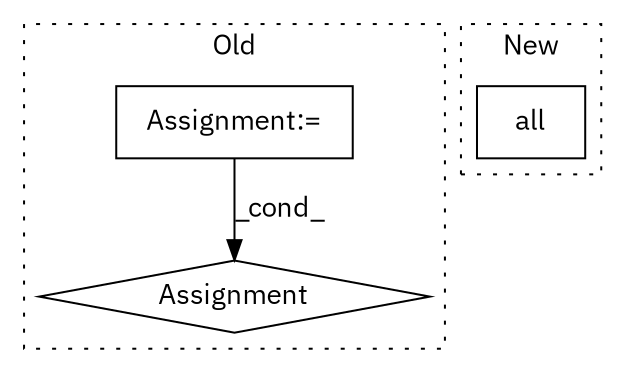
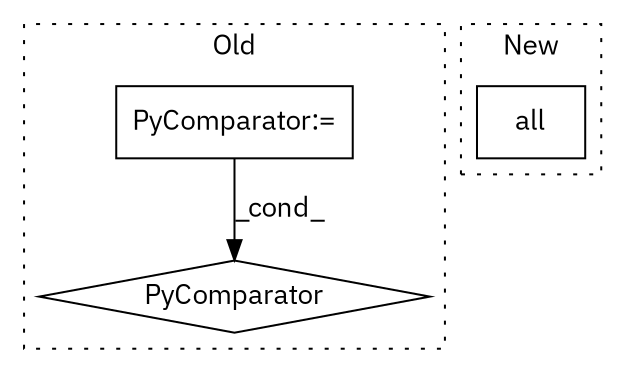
node "Assignment:=": label "Assignment:=" -> "PyComparator:="
node "Assignment": label "Assignment" -> "PyComparator"
